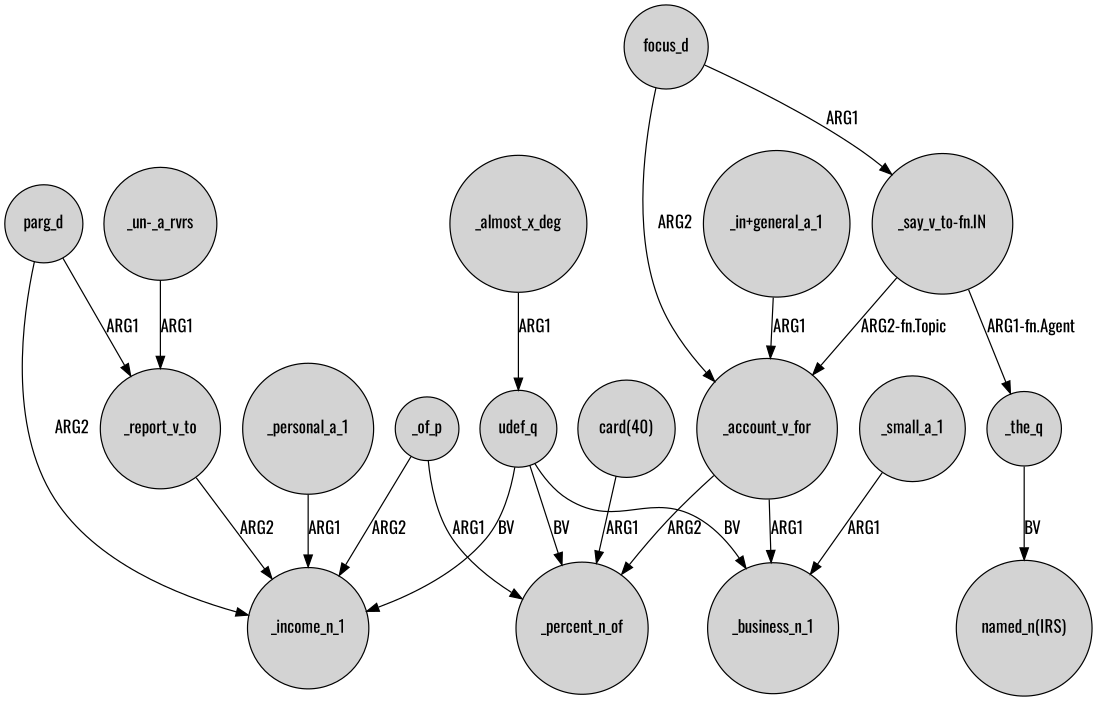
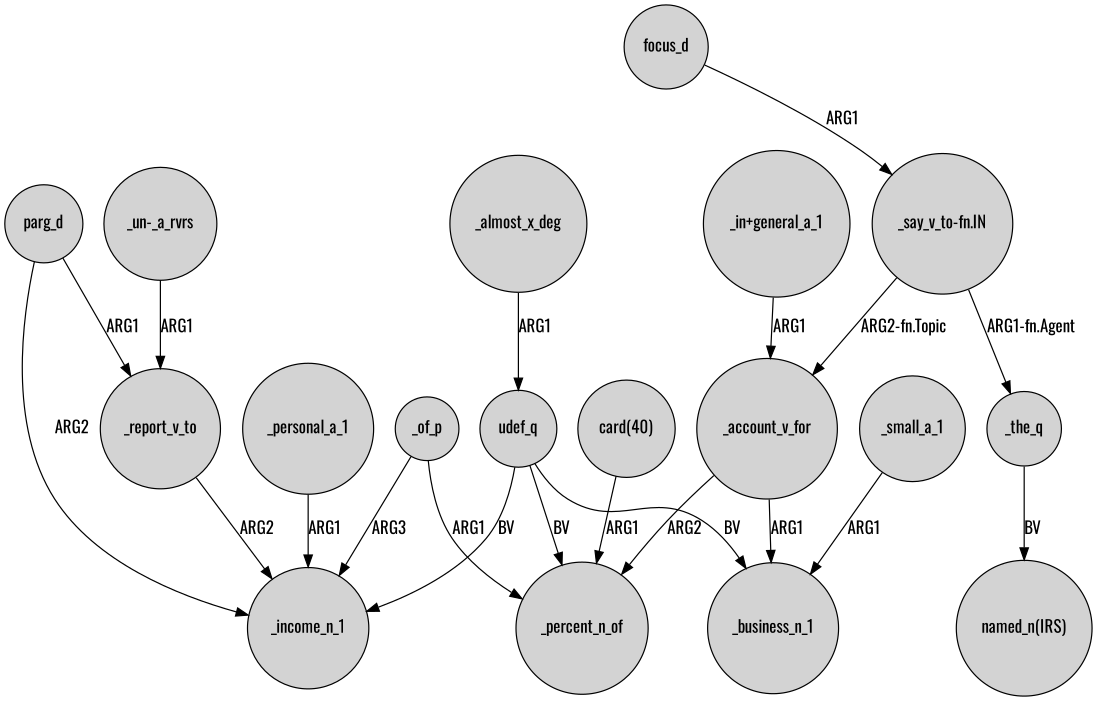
edge "focus_d" -> "_account_v_for": removed, label "ARG2"
edge "_of_p" -> "_income_n_1": label "ARG2" -> "ARG3"
